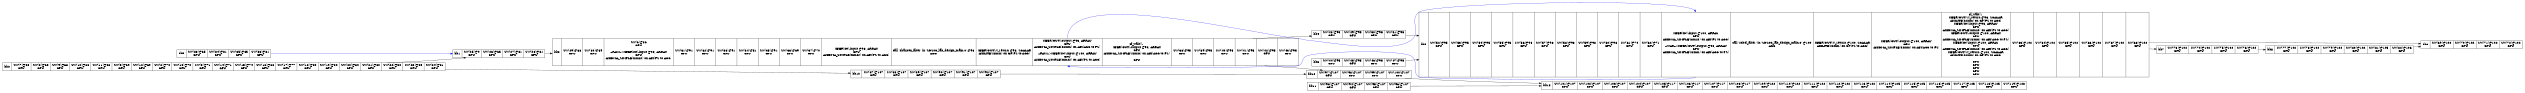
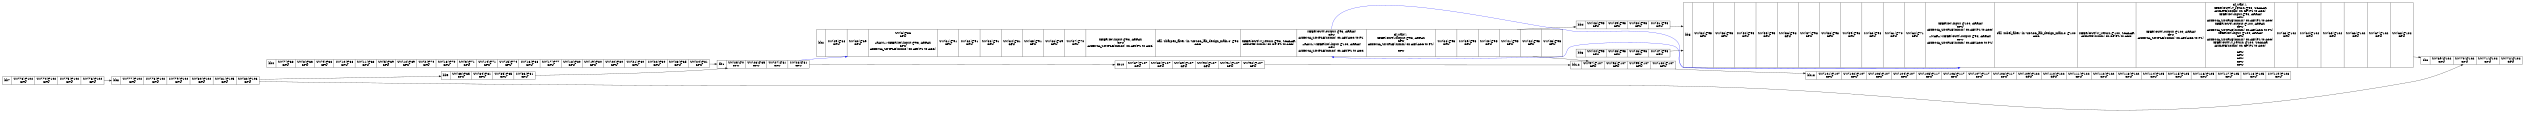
edge "bb5" -> "bb7": removed
edge "bb1" -> "bb2": color black -> blue
edge "bb9" -> "bb1": color blue -> black
edge "bb0" -> "bb10": now "bb1" -> "bb10"
edge "bb8" -> "bb9": added
node "bb11": removed
